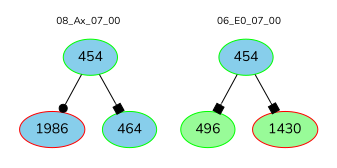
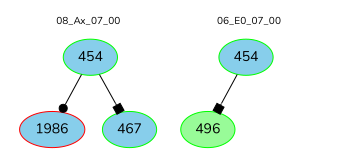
node "464": label "464" -> "467"
node "1430": removed
